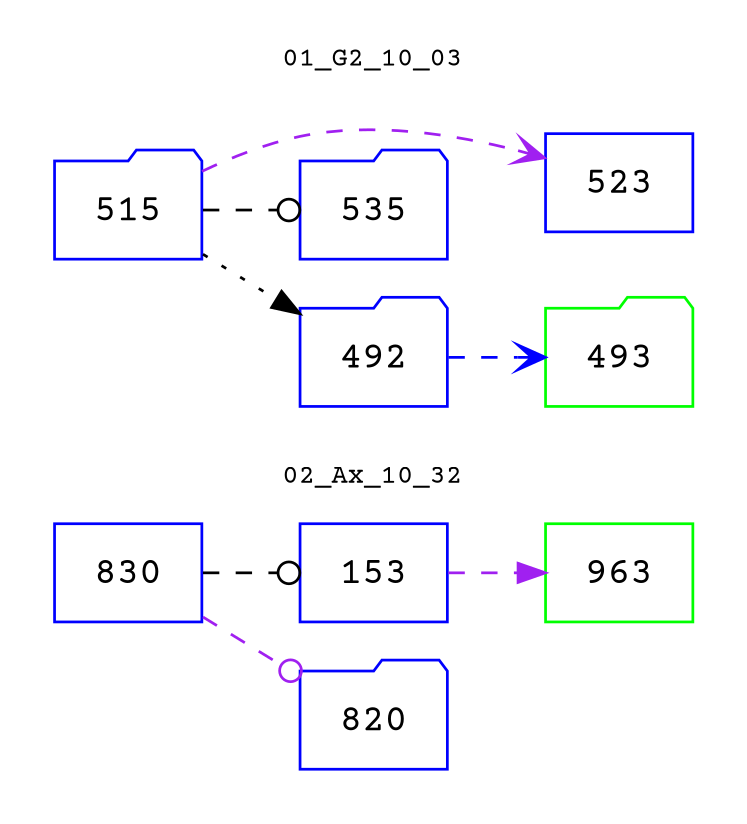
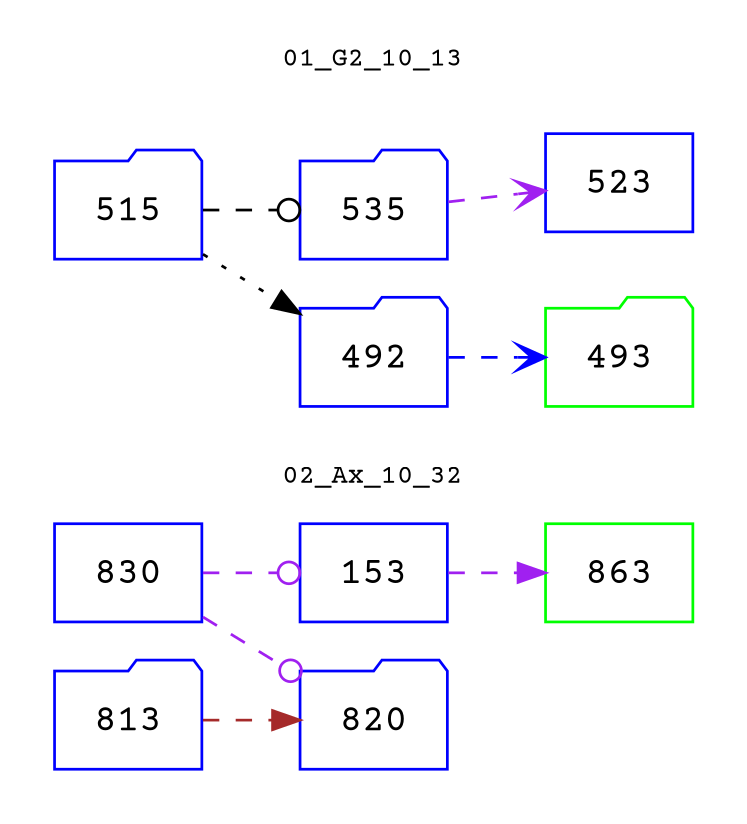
cluster "01_G2_10_03": label "01_G2_10_03" -> "01_G2_10_13"
edge "515" -> "523": now "535" -> "523"
edge "830" -> "153": color black -> purple
node "963": label "963" -> "863"
node "813": added
